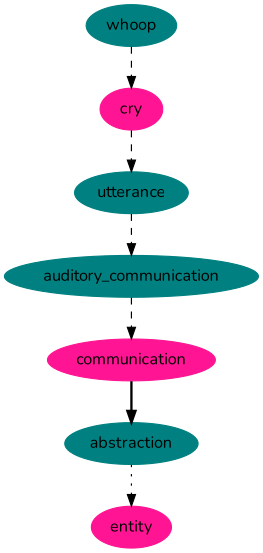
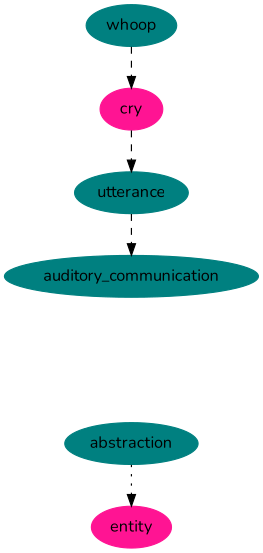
node "communication": removed
